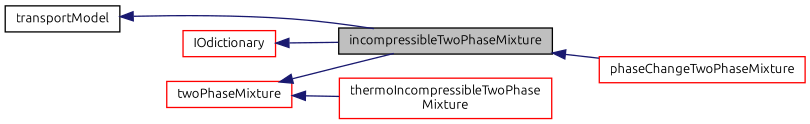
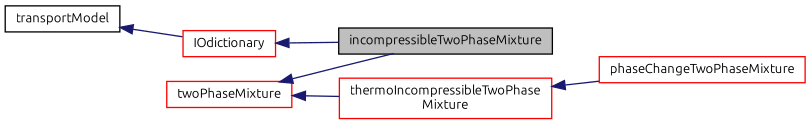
edge "incompressibleTwoPhaseMixture" -> "transportModel": now "IOdictionary" -> "transportModel"
edge "phaseChangeTwoPhaseMixture" -> "incompressibleTwoPhaseMixture": now "phaseChangeTwoPhaseMixture" -> "thermoIncompressibleTwoPhase Mixture"
